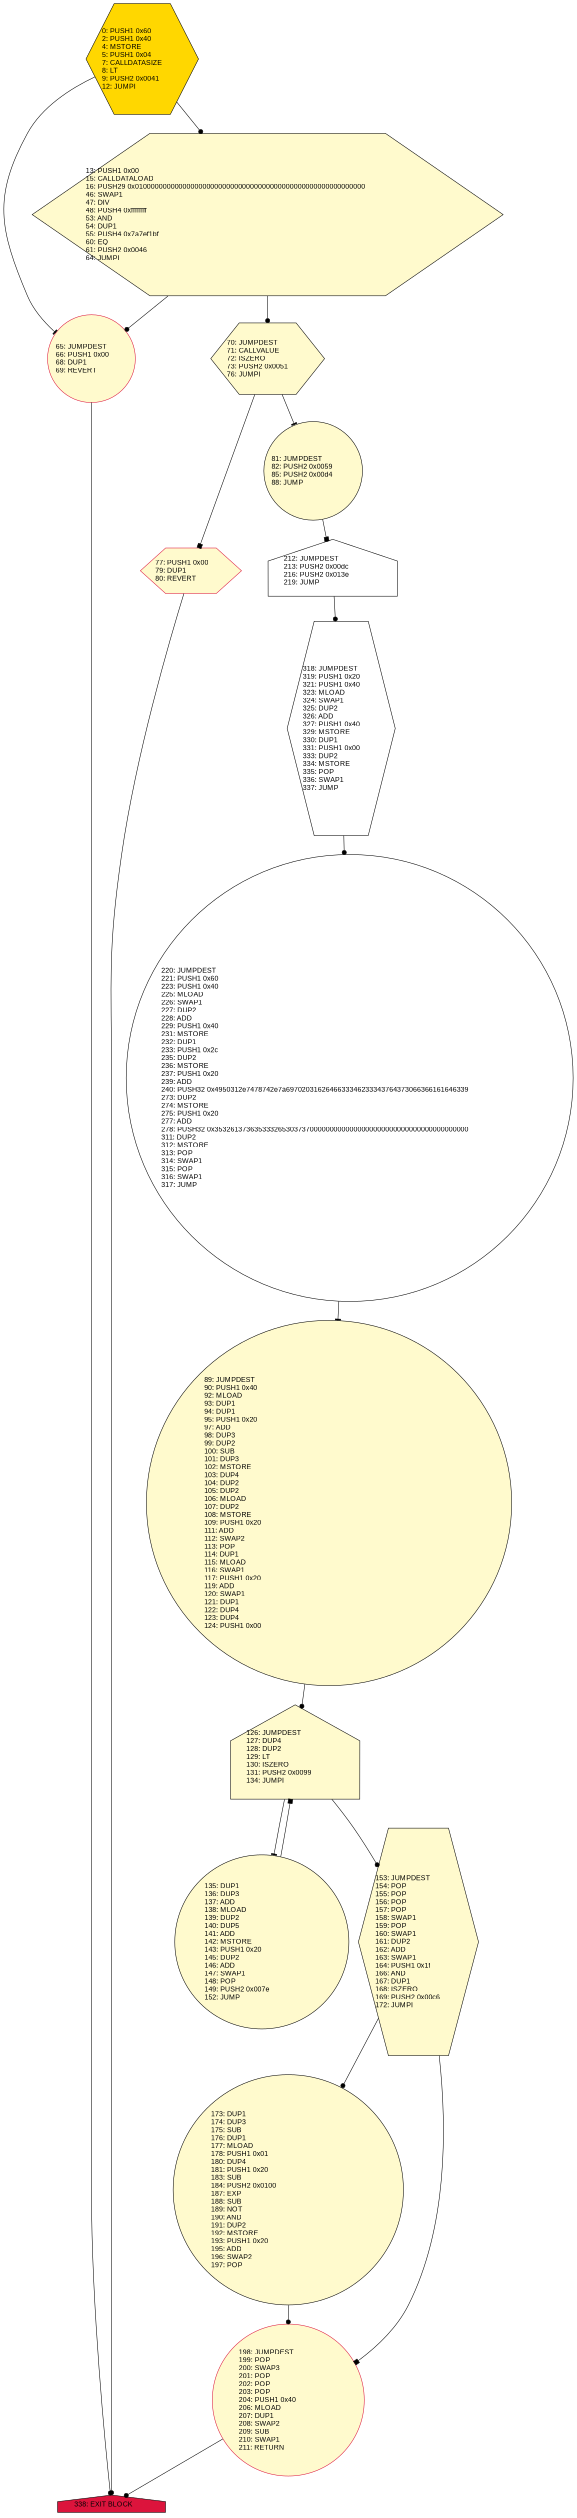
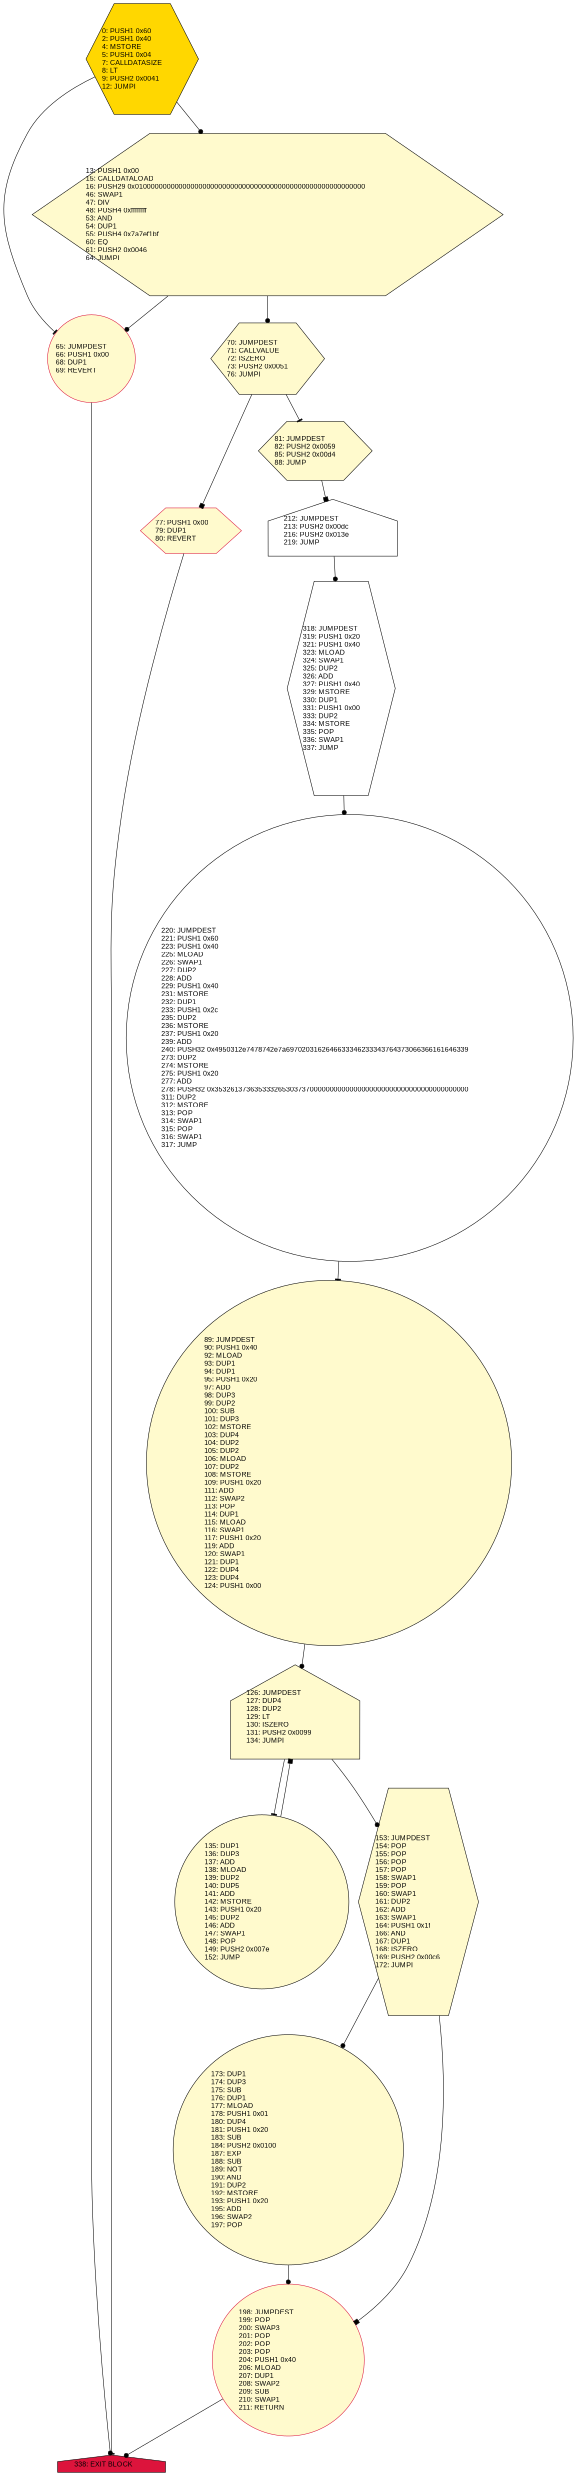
node "81: JUMPDEST 82: PUSH2 0x0059 85: PUSH2 0x00d4 88: JUMP": shape circle -> hexagon
edge "77: PUSH1 0x00 79: DUP1 80: REVERT" -> "338: EXIT BLOCK": arrowhead dot -> tee
